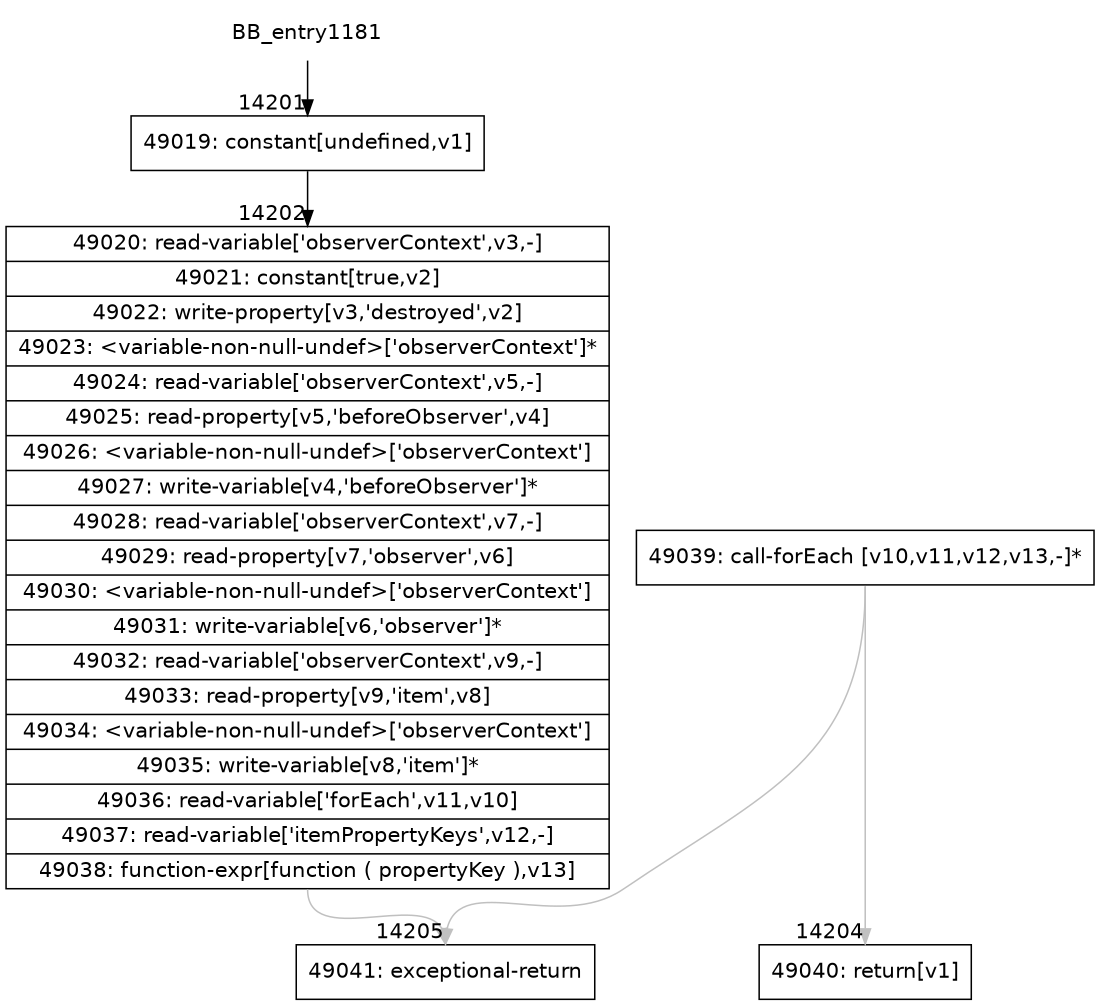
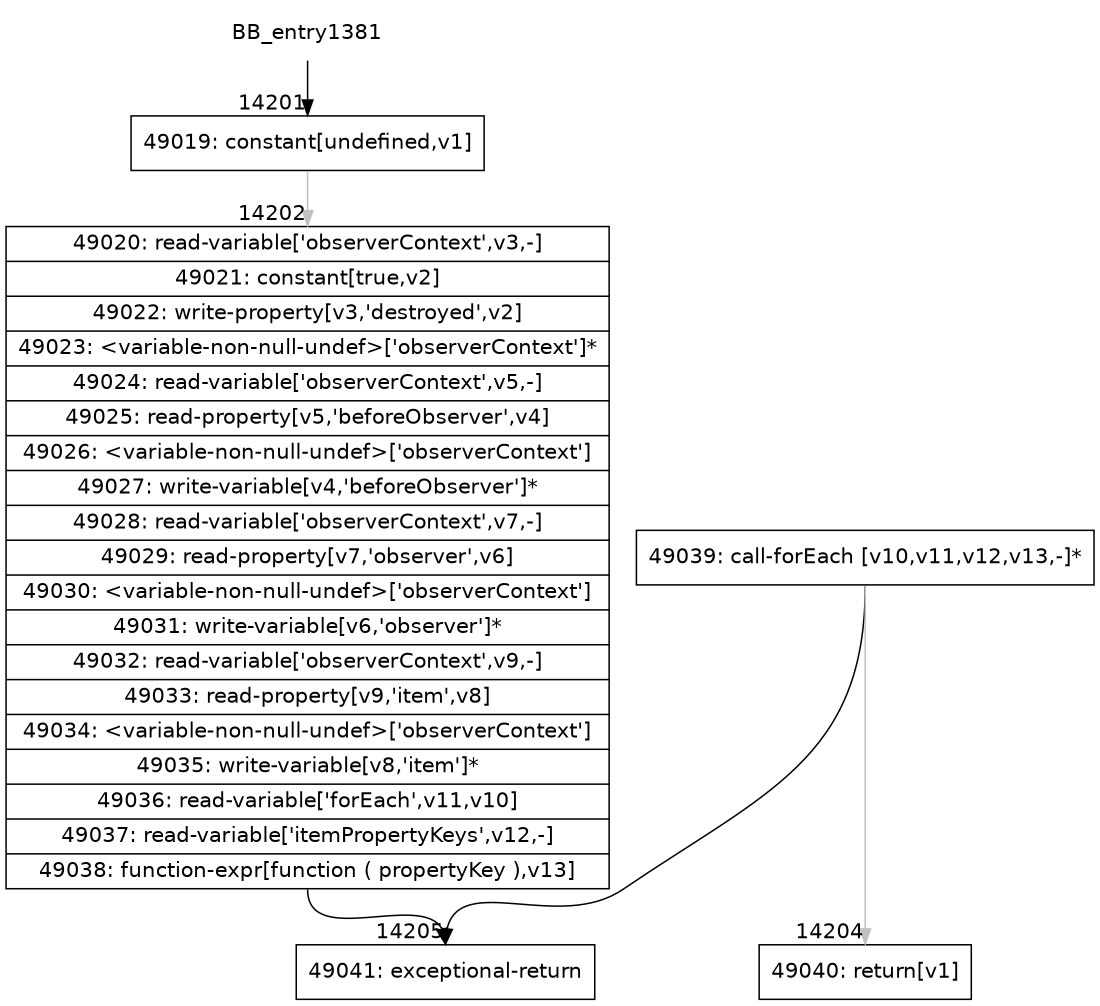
node "BB_entry1181": label "BB_entry1181" -> "BB_entry1381"
edge "49019: constant[undefined,v1]" -> "49020: read-variable['observerContext',v3,-]": color black -> gray
edge "49039: call-forEach [v10,v11,v12,v13,-]*" -> "49041: exceptional-return": color gray -> black
edge "49020: read-variable['observerContext',v3,-]" -> "49041: exceptional-return": color gray -> black
